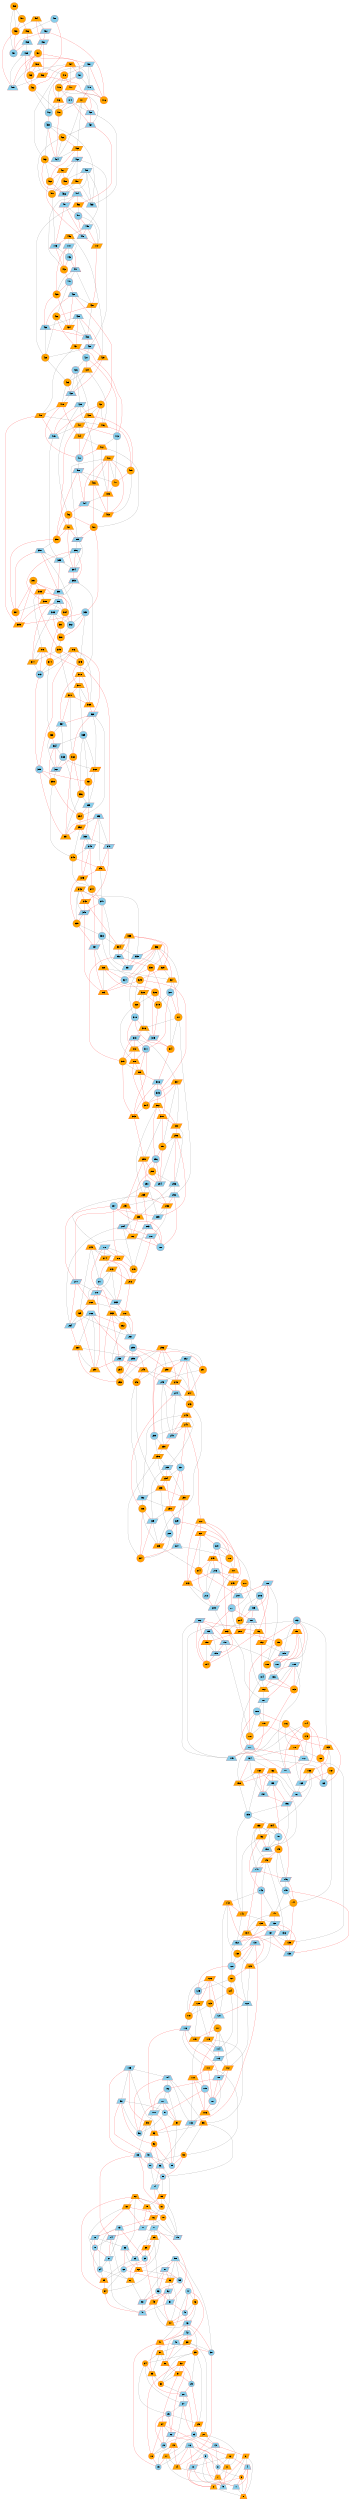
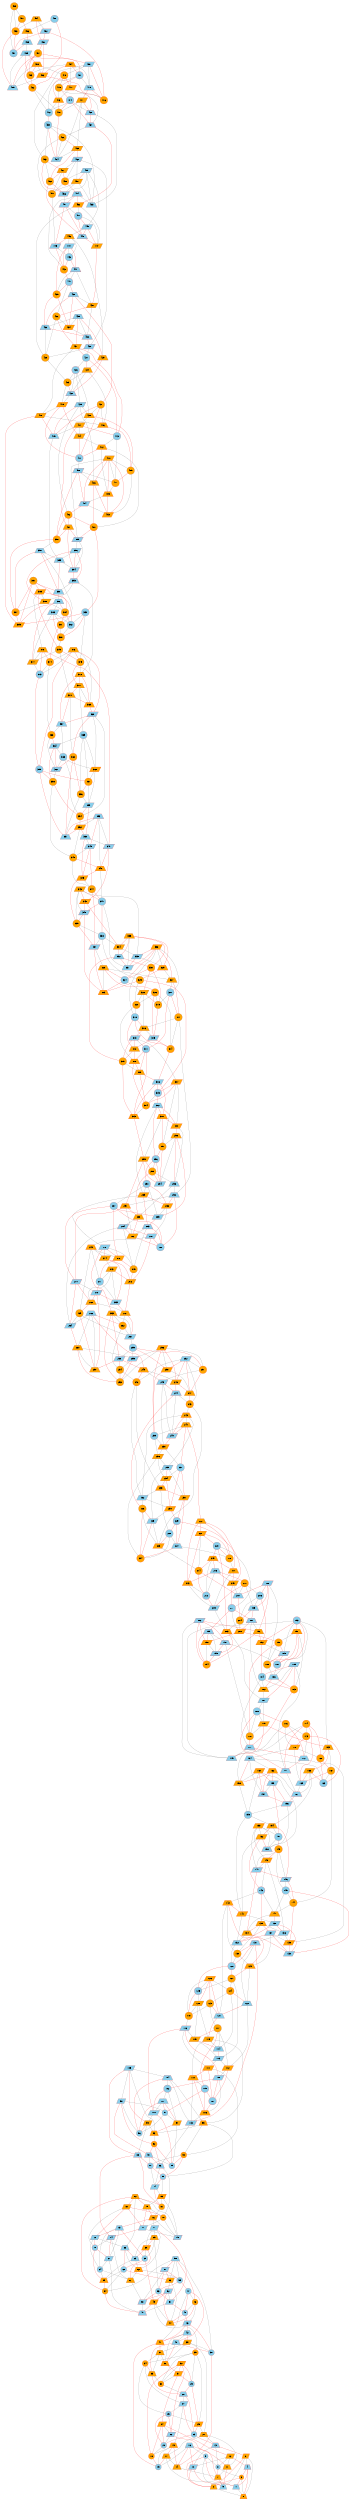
node "351": fillcolor orange -> skyblue
node "302": fillcolor orange -> skyblue
